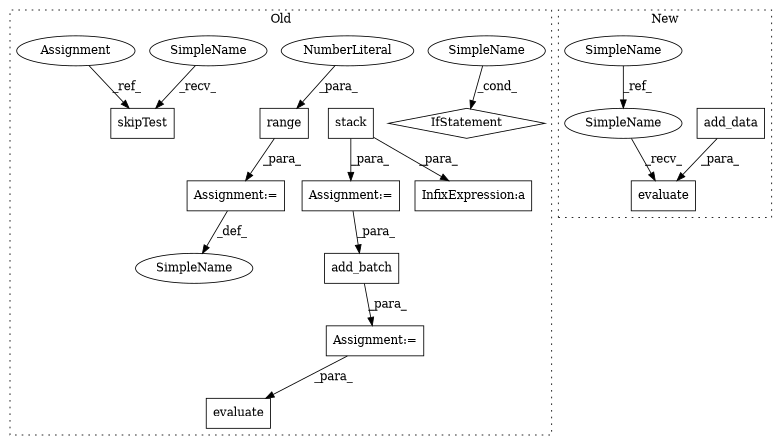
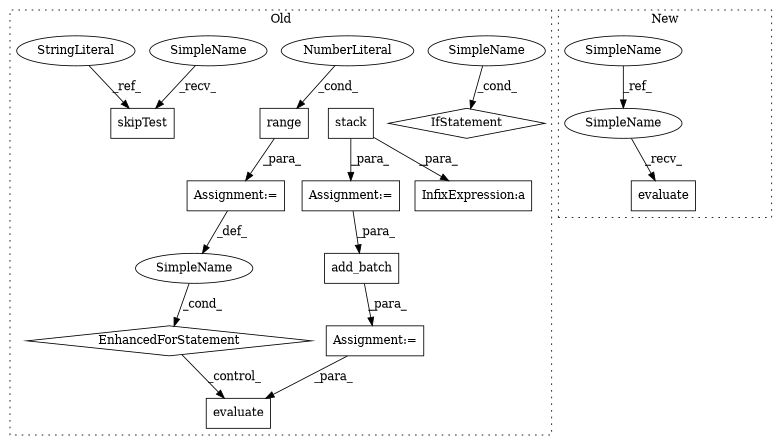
node "Assignment": label "Assignment" -> "StringLiteral"
edge "NumberLiteral" -> "range": label "_para_" -> "_cond_"
node "add_data": removed
node "EnhancedForStatement": added
